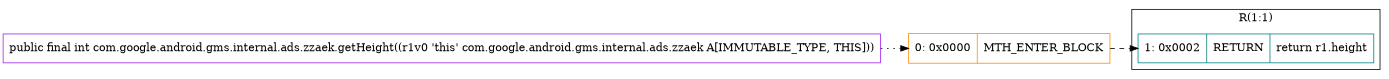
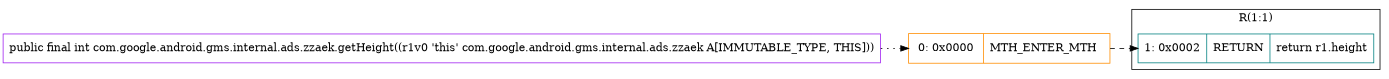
node "0: 0x0000": text "MTH_ENTER_BLOCK" -> "MTH_ENTER_MTH"
